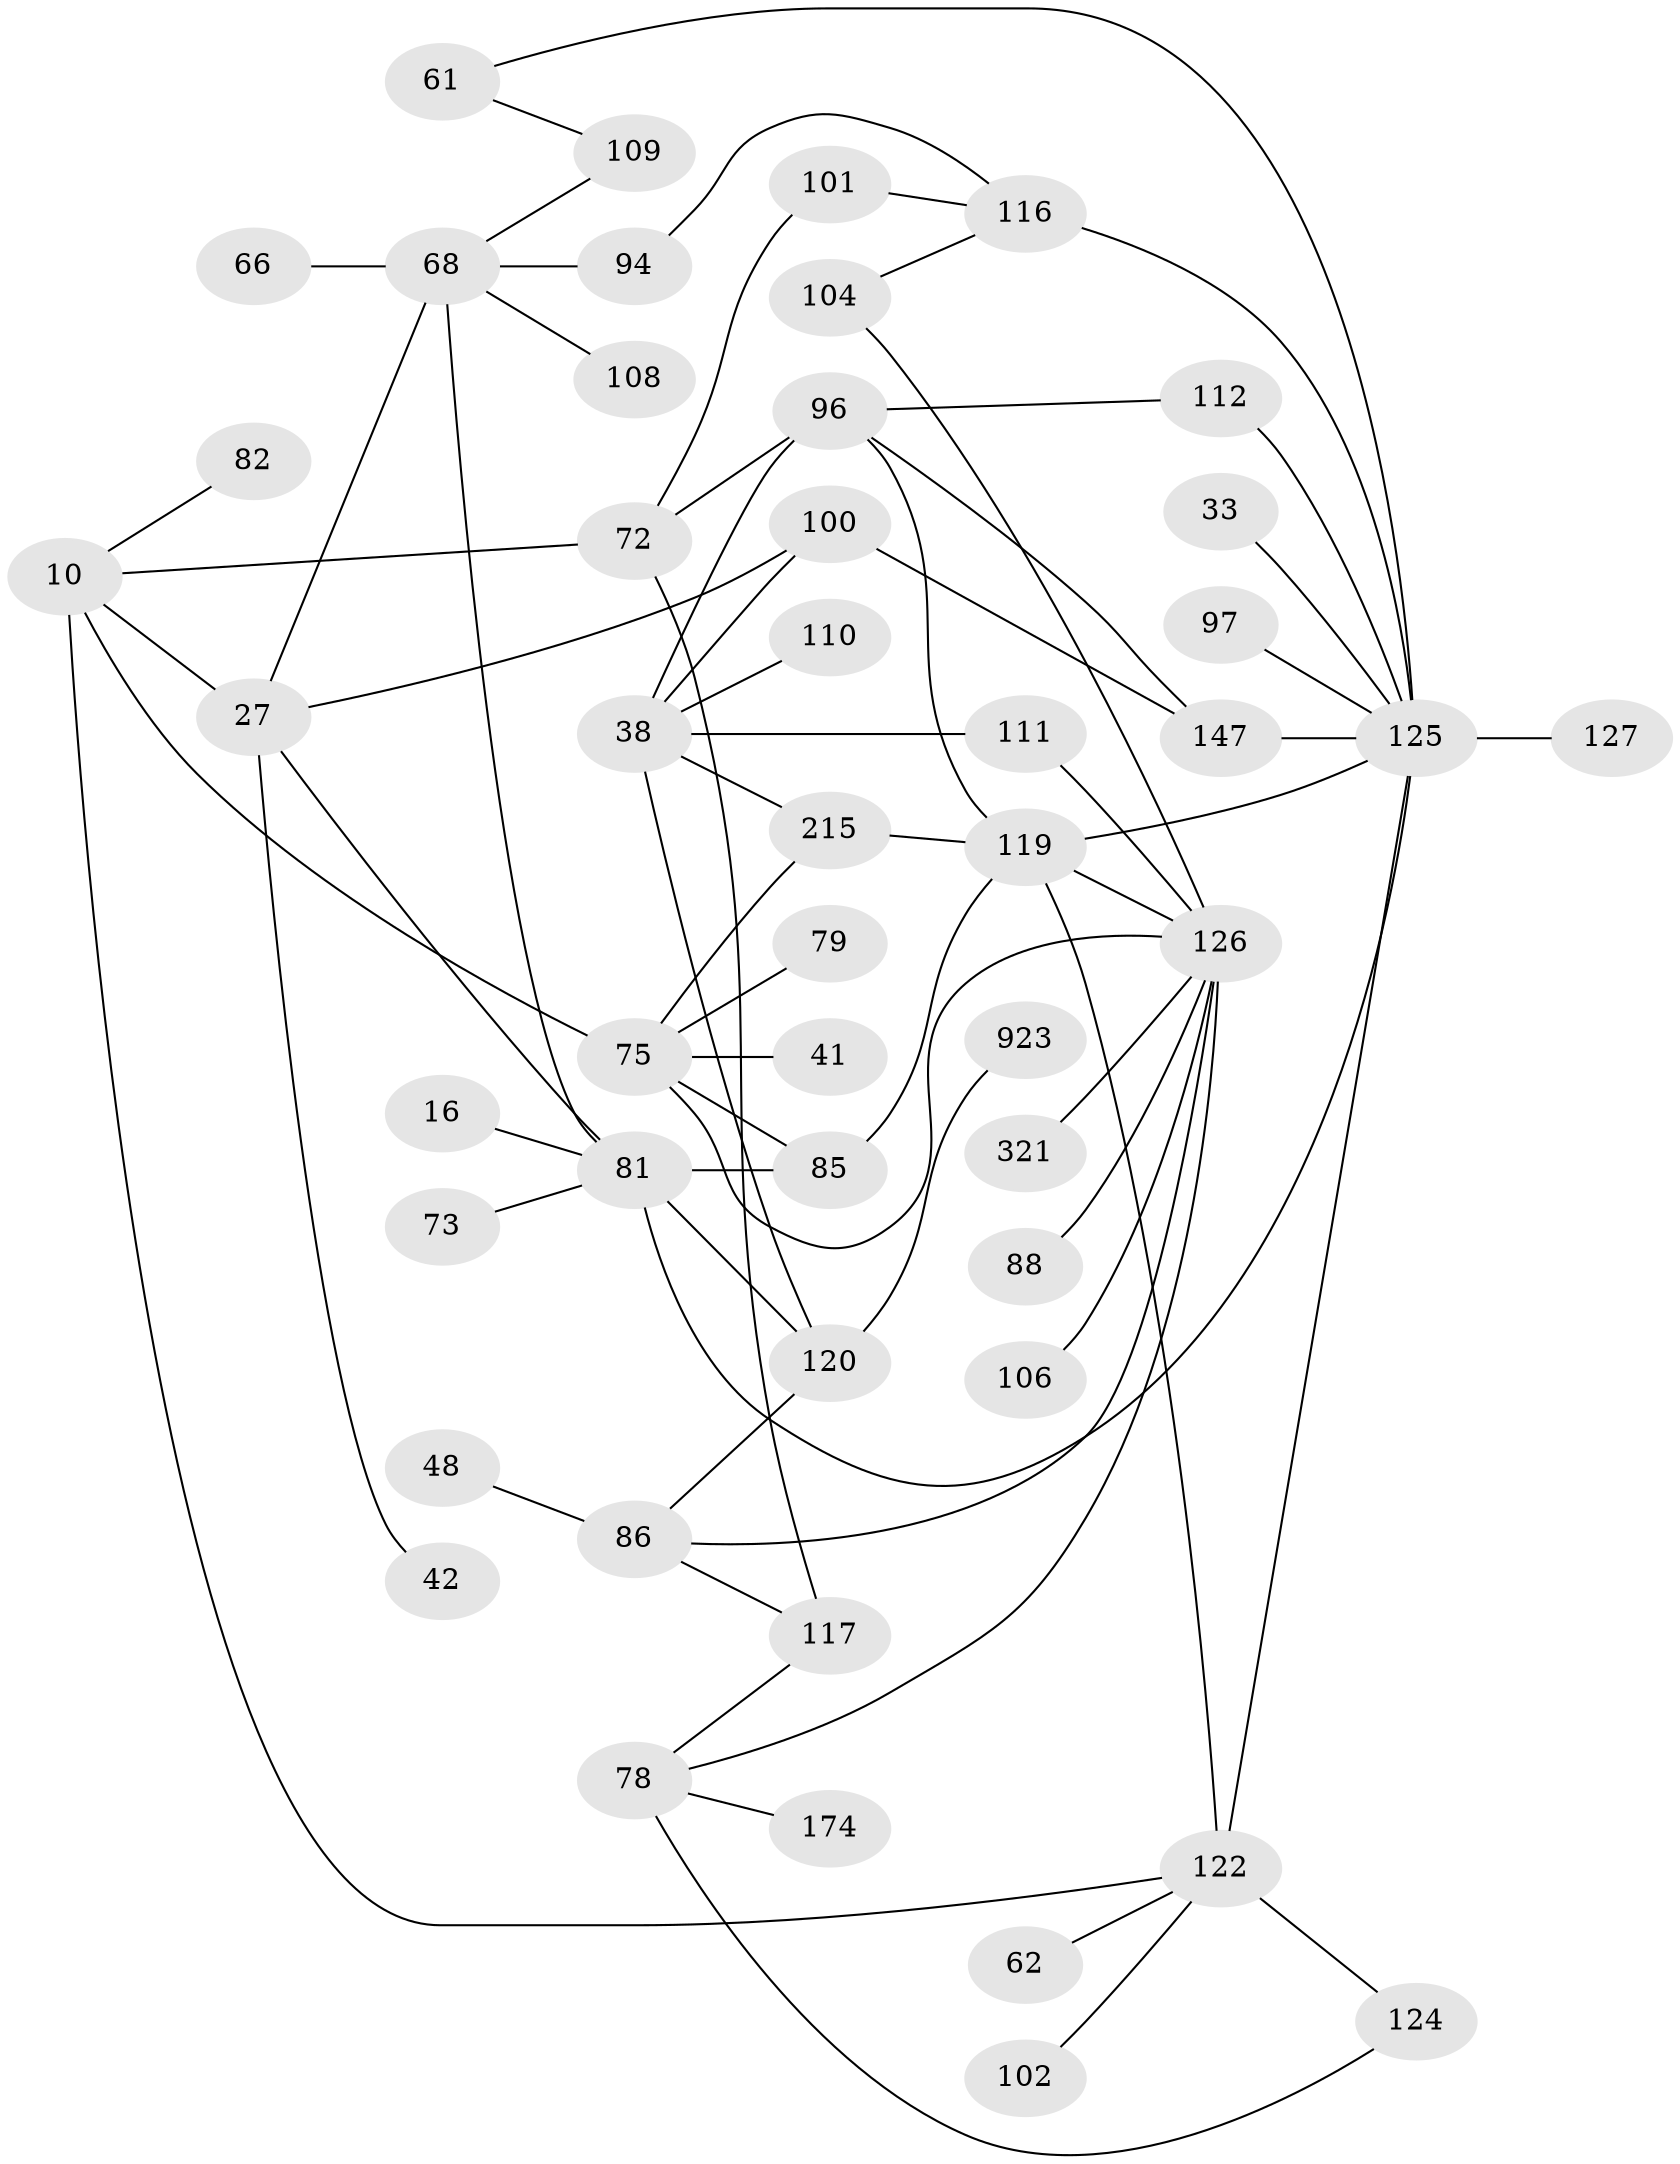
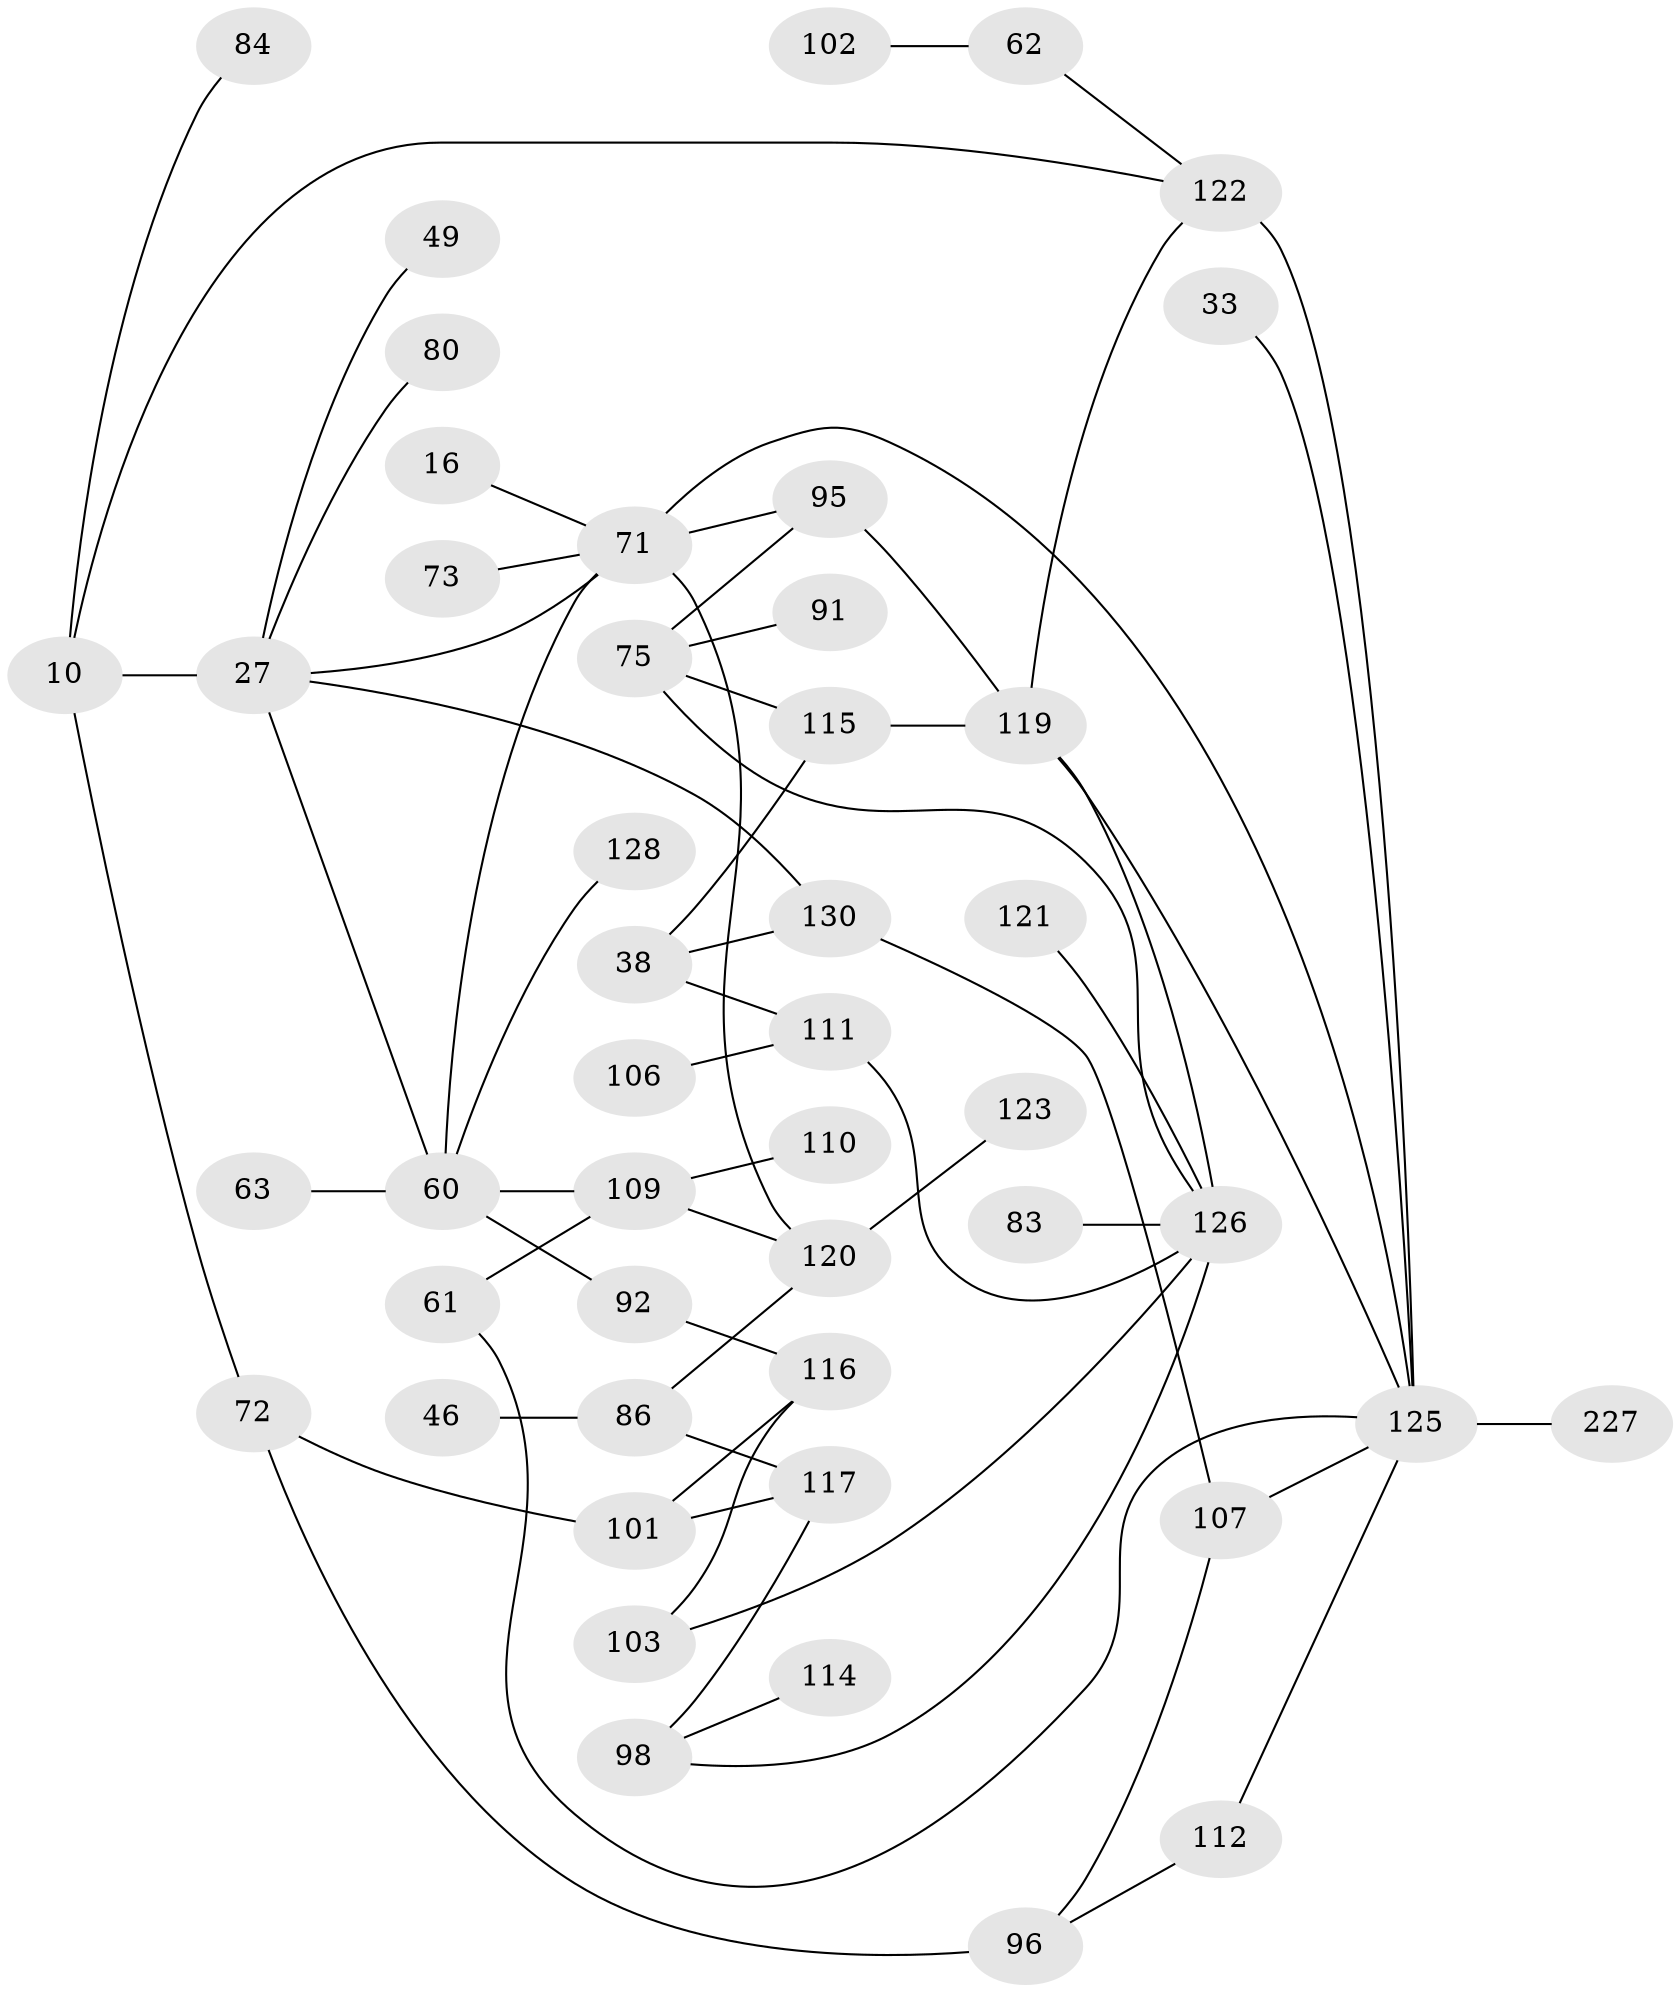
node "66": label "66" -> "63"
node "68": label "68" -> "60"
node "94": label "94" -> "92"
node "104": label "104" -> "103"
node "80": added
node "108": label "108" -> "128"
edge "116" -- "125": removed
node "82": label "82" -> "84"
node "100": label "100" -> "130"
edge "96" -- "38": removed
node "97": removed
edge "96" -- "119": removed
edge "110" -- "38": now "110" -- "109"
node "147": label "147" -> "107"
node "127": label "127" -> "227"
node "215": label "215" -> "115"
edge "10" -- "75": removed
node "79": removed
edge "38" -- "120": now "109" -- "120"
node "923": label "923" -> "123"
node "41": label "41" -> "91"
edge "72" -- "117": now "101" -- "117"
node "321": label "321" -> "121"
node "81": label "81" -> "71"
node "85": label "85" -> "95"
edge "126" -- "106": now "111" -- "106"
node "88": label "88" -> "83"
edge "126" -- "86": removed
node "48": label "48" -> "46"
node "42": label "42" -> "49"
node "78": label "78" -> "98"
node "174": label "174" -> "114"
edge "122" -- "102": now "62" -- "102"
node "124": removed
